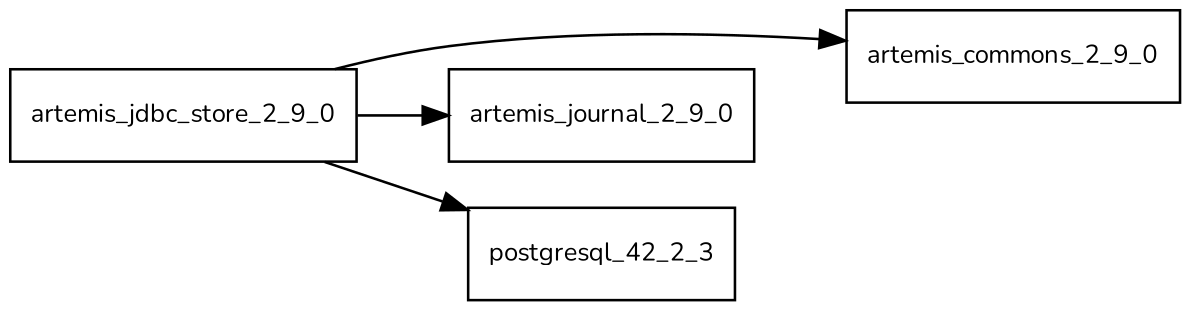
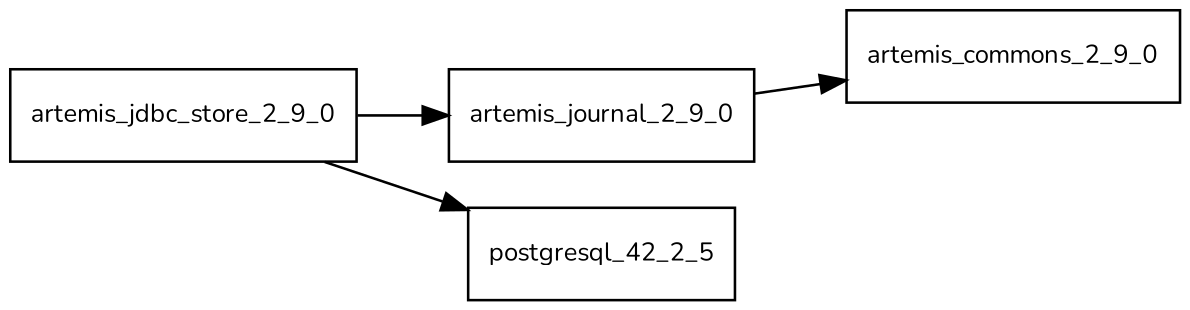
edge "artemis_jdbc_store_2_9_0" -> "artemis_commons_2_9_0": now "artemis_journal_2_9_0" -> "artemis_commons_2_9_0"
node "postgresql_42_2_3": label "postgresql_42_2_3" -> "postgresql_42_2_5"
